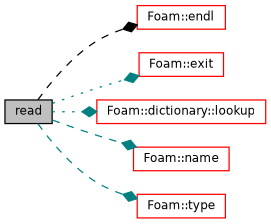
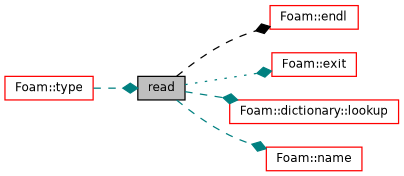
edge "read" -> "Foam::dictionary::lookup": style dotted -> dashed
edge "read" -> "Foam::type": reversed
